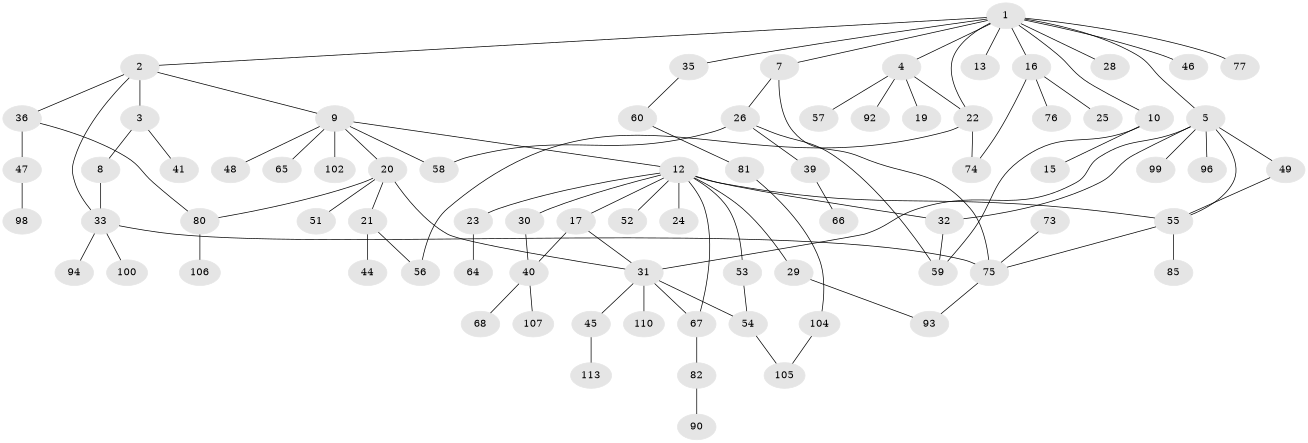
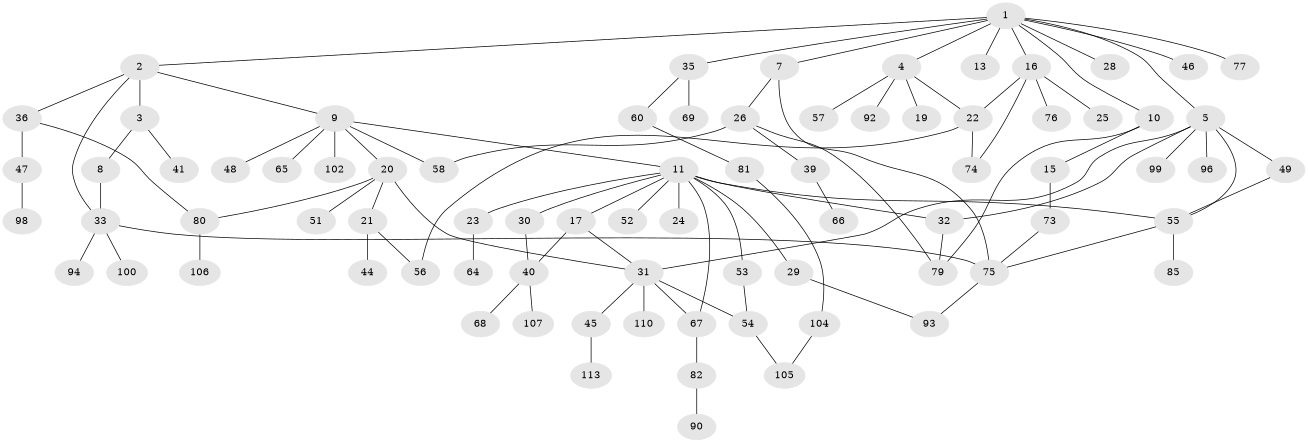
edge "1" -- "22": now "16" -- "22"
node "69": added
node "12": label "12" -> "11"
edge "15" -- "73": added
node "59": label "59" -> "79"
